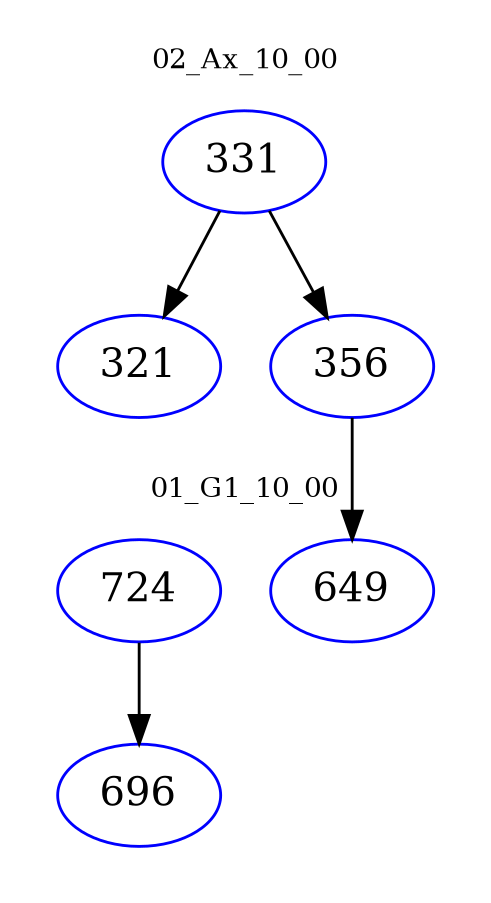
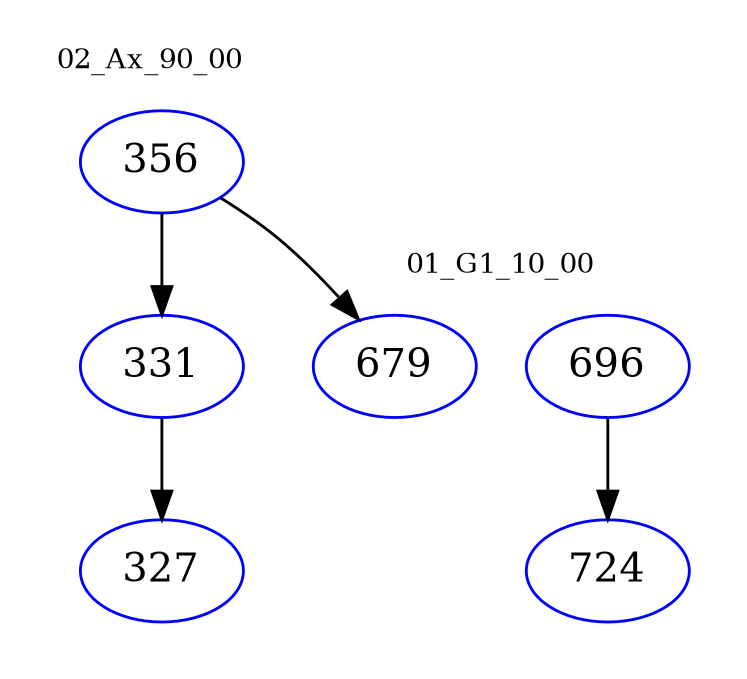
cluster "02_Ax_10_00": label "02_Ax_10_00" -> "02_Ax_90_00"
edge "331" -> "356": reversed
node "321": label "321" -> "327"
node "649": label "649" -> "679"
edge "724" -> "696": reversed
